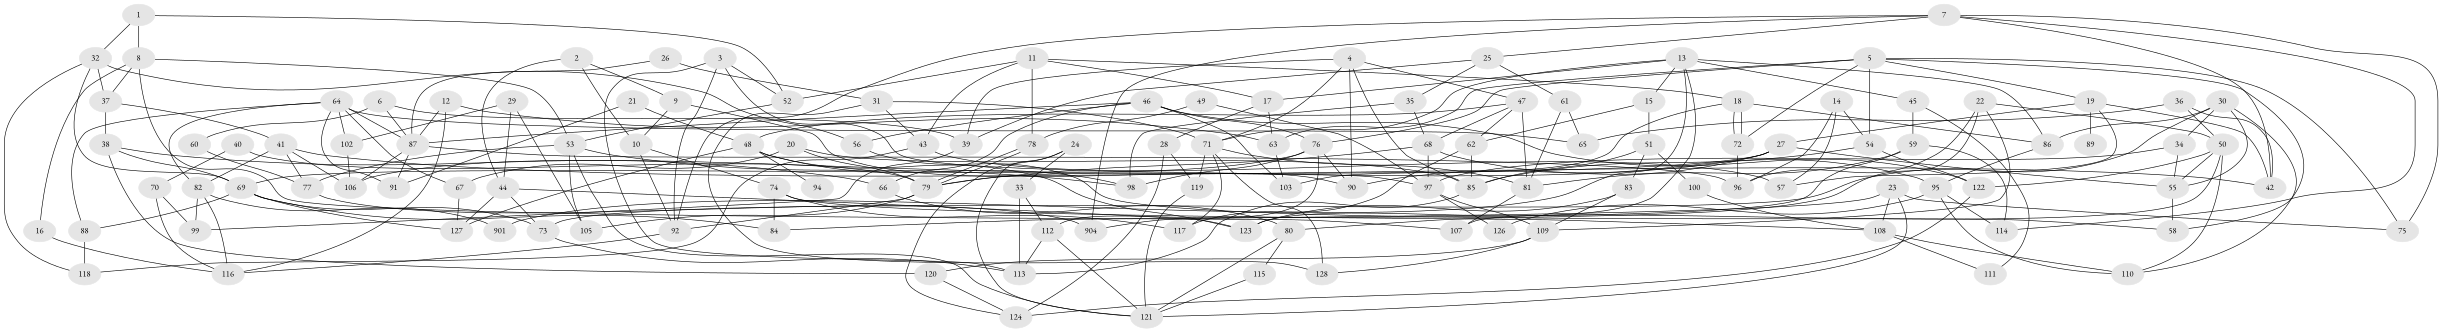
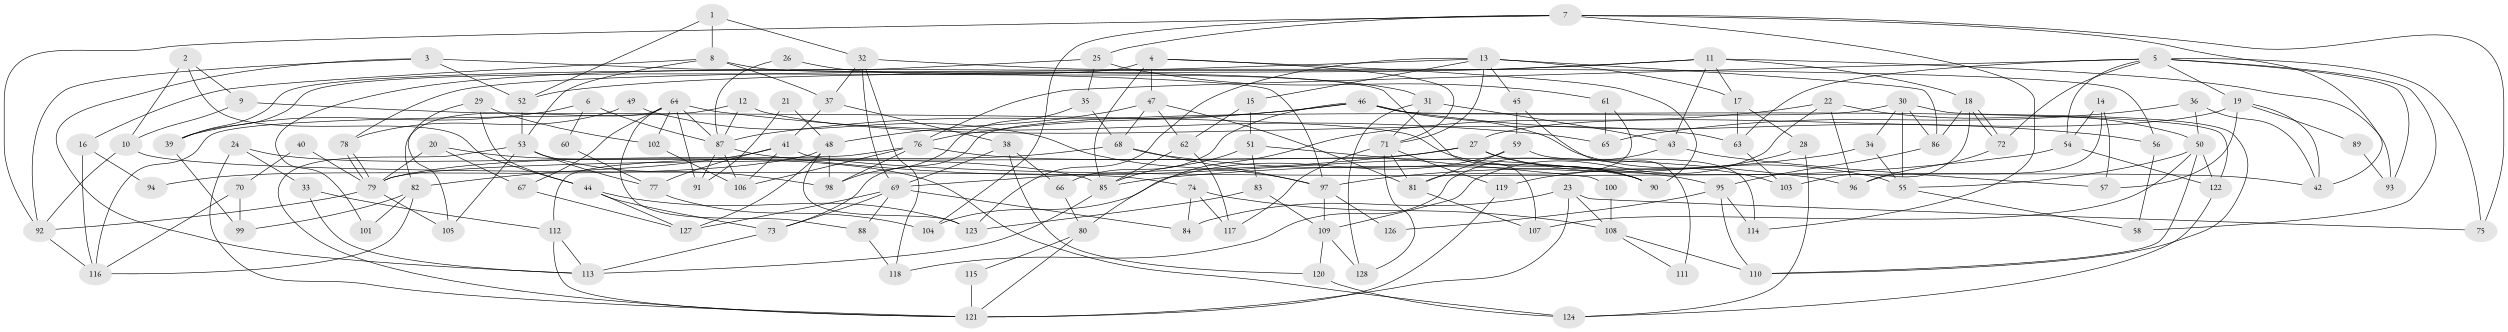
edge "16" -- "94": added
node "93": added
node "901": label "901" -> "101"
node "904": label "904" -> "104"
